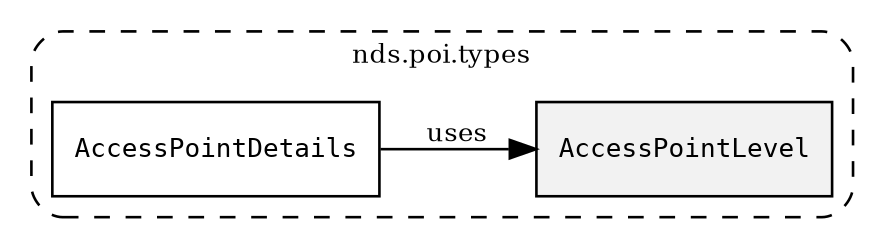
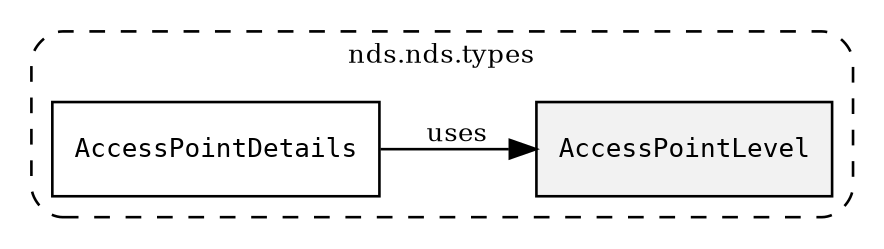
cluster "nds.poi.types": label "nds.poi.types" -> "nds.nds.types"
